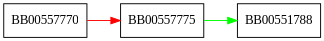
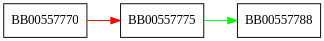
node "BB00551788": label "BB00551788" -> "BB00557788"
